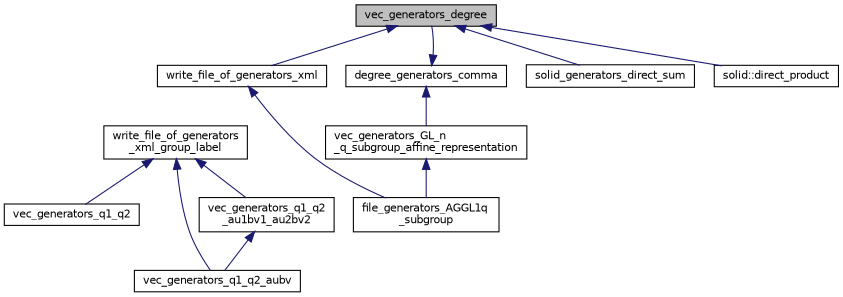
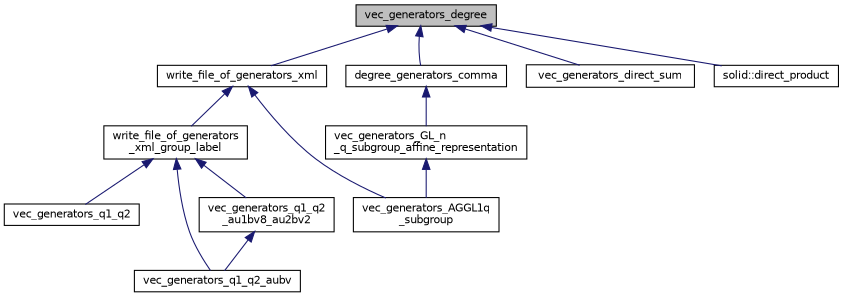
edge "vec_generators_degree" -> "degree_generators_comma": reversed
node "solid_generators_direct_sum": label "solid_generators_direct_sum" -> "vec_generators_direct_sum"
edge "write_file_of_generators _xml_group_label" -> "write_file_of_generators_xml": added
node "vec_generators_q1_q2 _au1bv1_au2bv2": label "vec_generators_q1_q2 _au1bv1_au2bv2" -> "vec_generators_q1_q2 _au1bv8_au2bv2"
node "file_generators_AGGL1q _subgroup": label "file_generators_AGGL1q _subgroup" -> "vec_generators_AGGL1q _subgroup"
